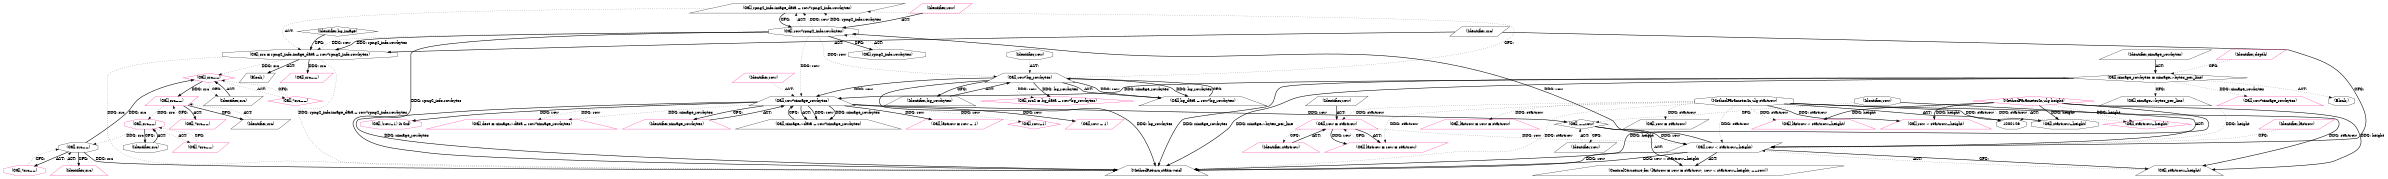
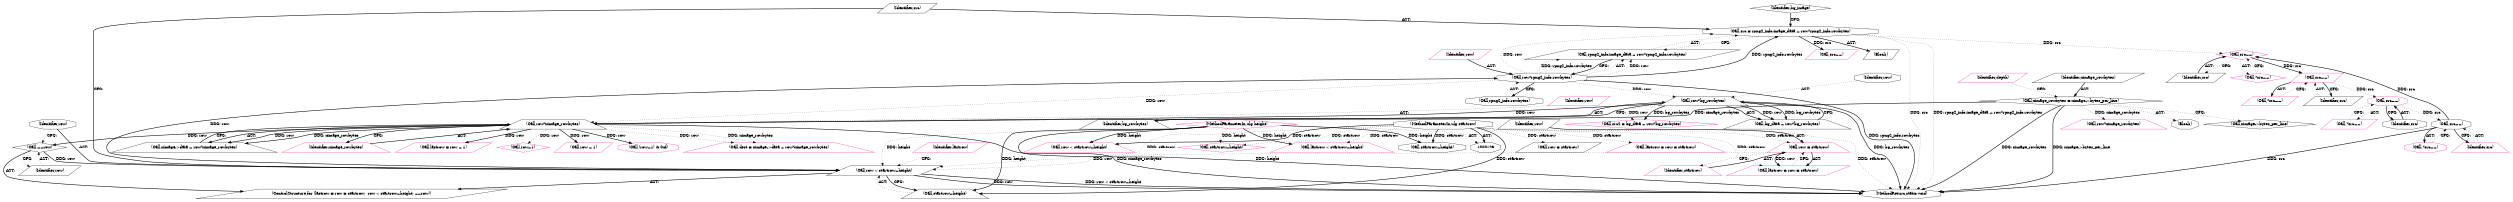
edge "(Call,row*bg_rowbytes)" -> "(Call,rpng2_info.image_data + row*rpng2_info.rowbytes)": now "(Call,src = rpng2_info.image_data + row*rpng2_info.rowbytes)" -> "(Call,rpng2_info.image_data + row*rpng2_info.rowbytes)"
node "(Call,ximage->bytes_per_line)": shape trapezium -> diamond
node "(MethodReturn,static void)": shape trapezium -> octagon
